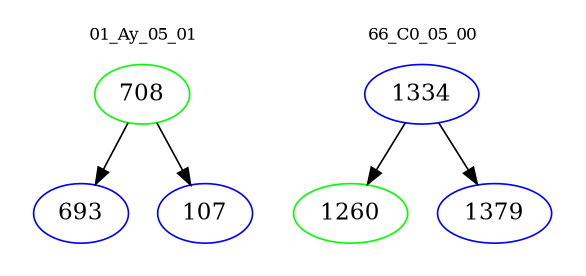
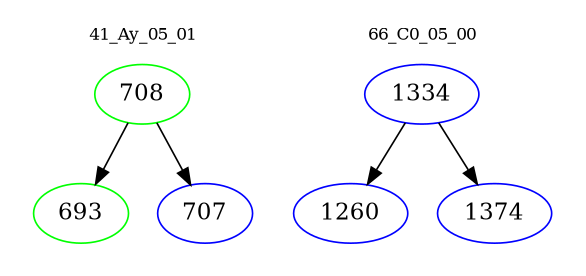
cluster "01_Ay_05_01": label "01_Ay_05_01" -> "41_Ay_05_01"
node "693": color blue -> green
node "107": label "107" -> "707"
node "1260": color green -> blue
node "1379": label "1379" -> "1374"
